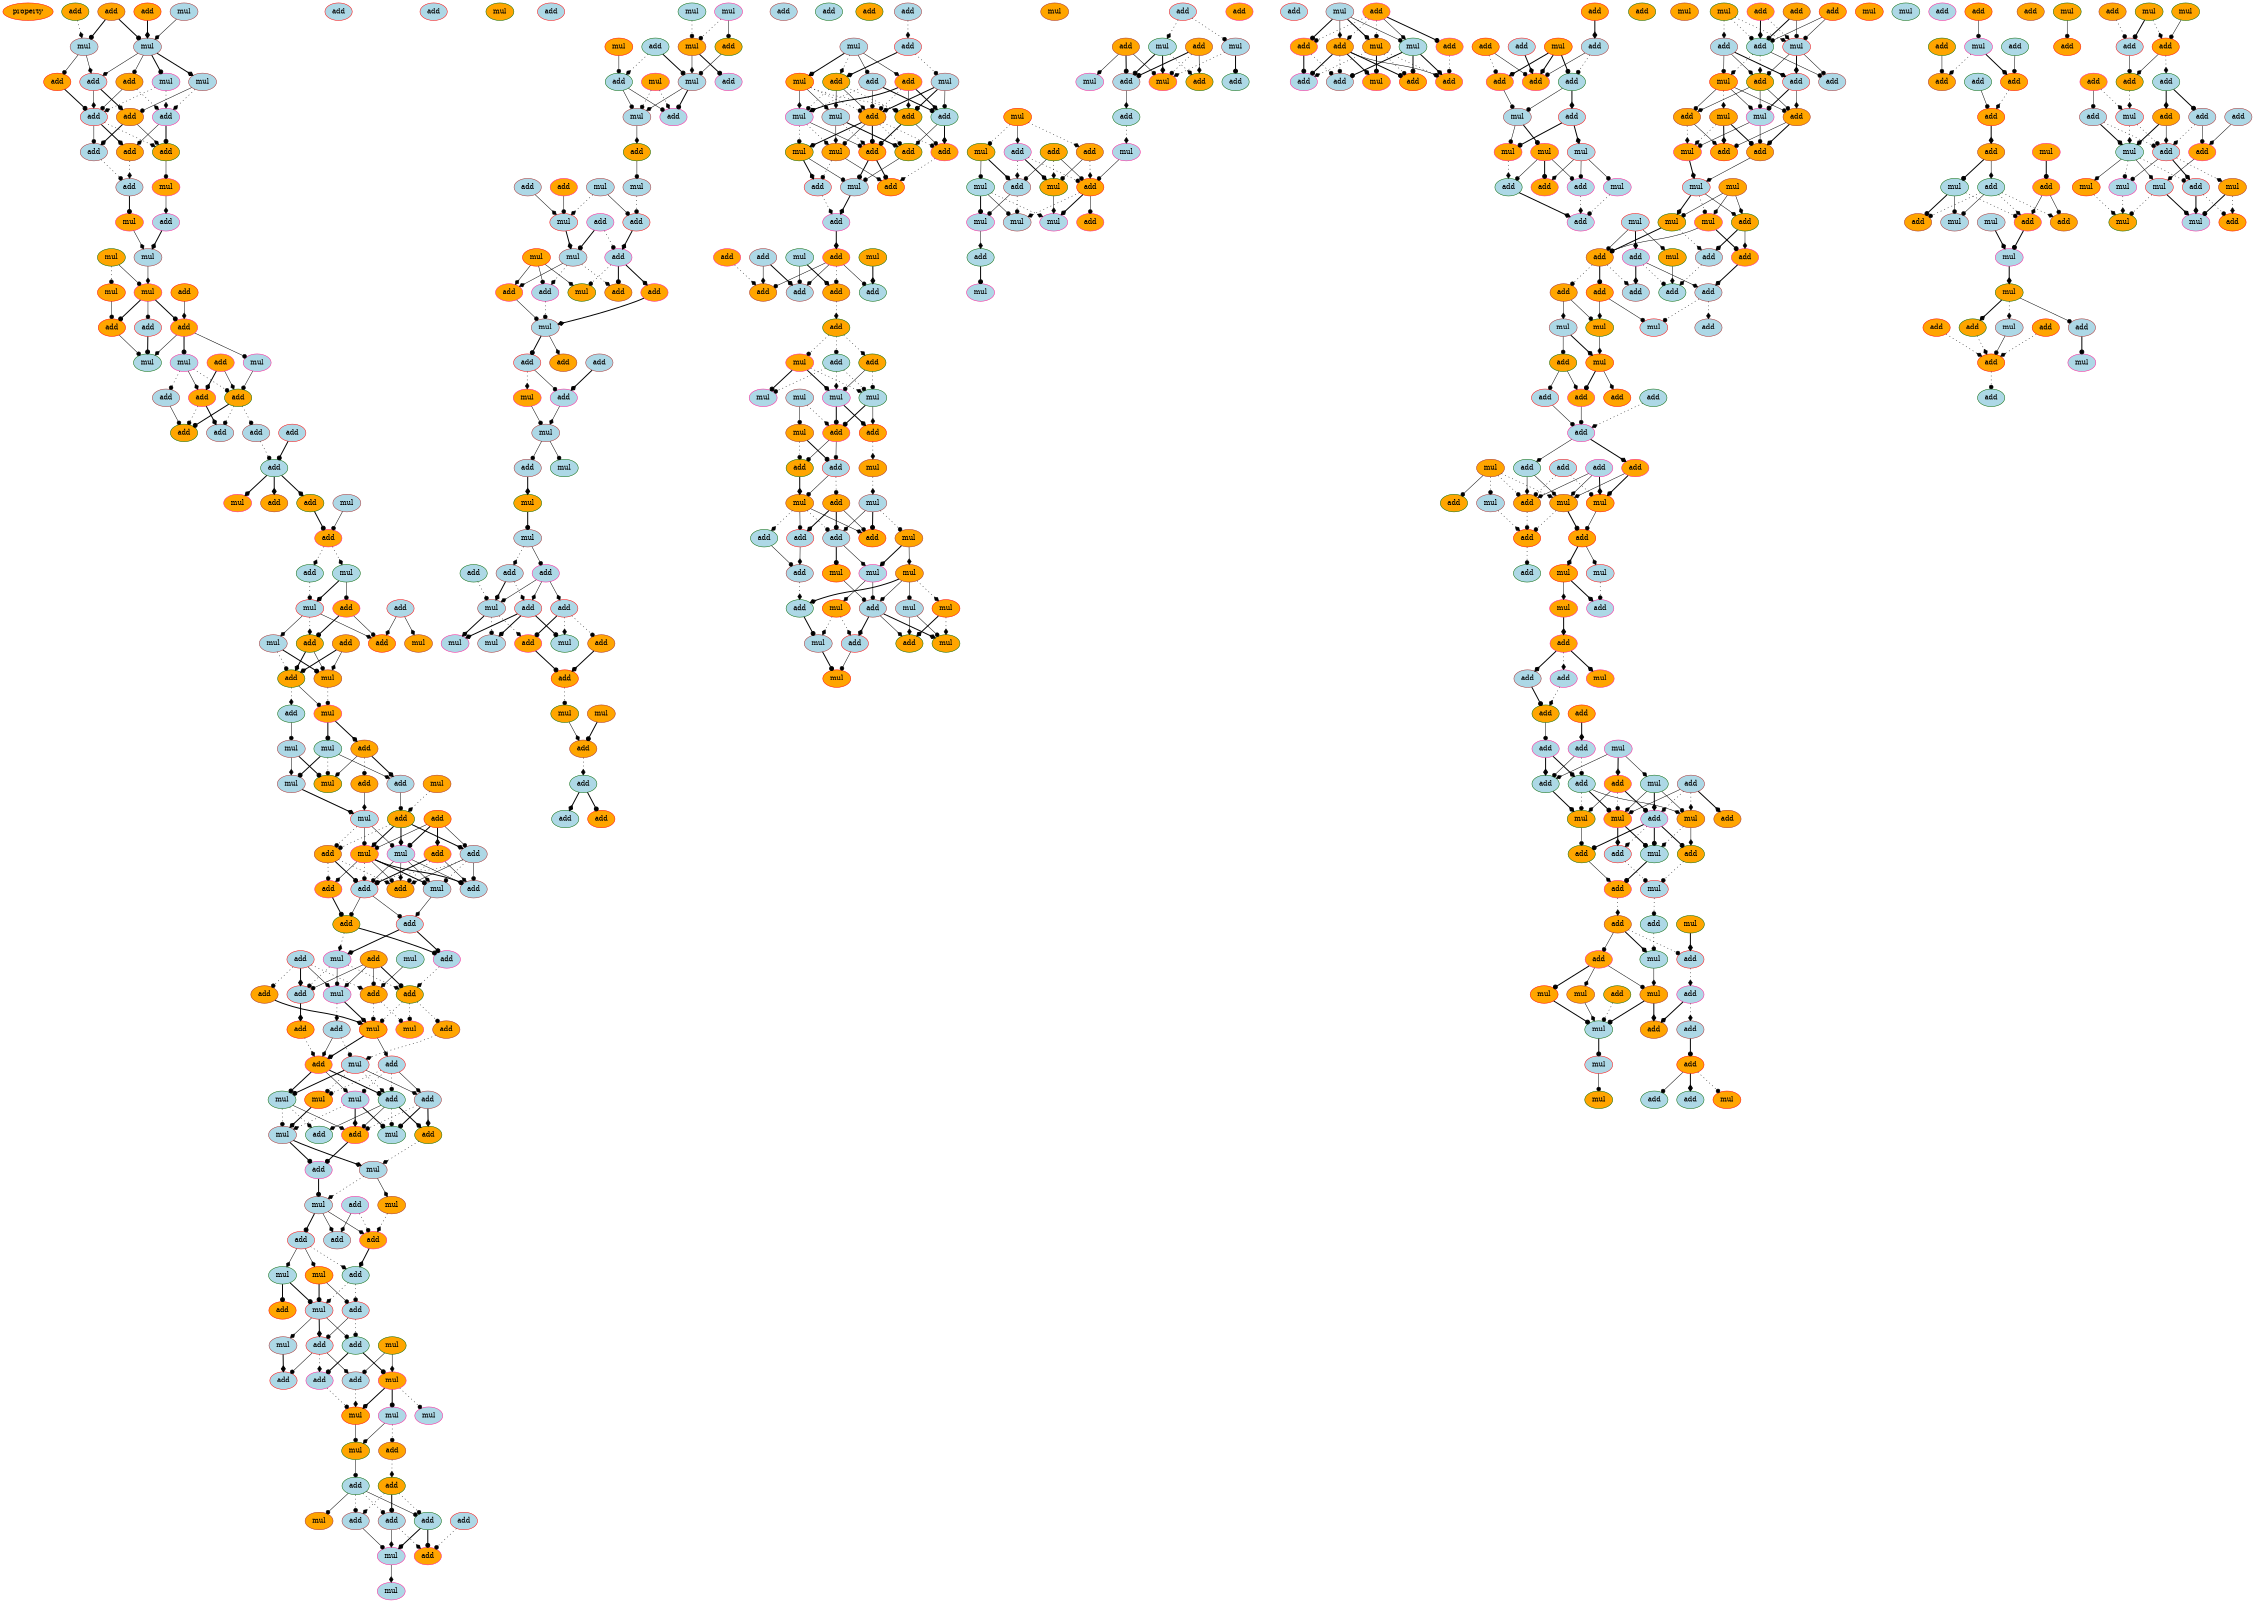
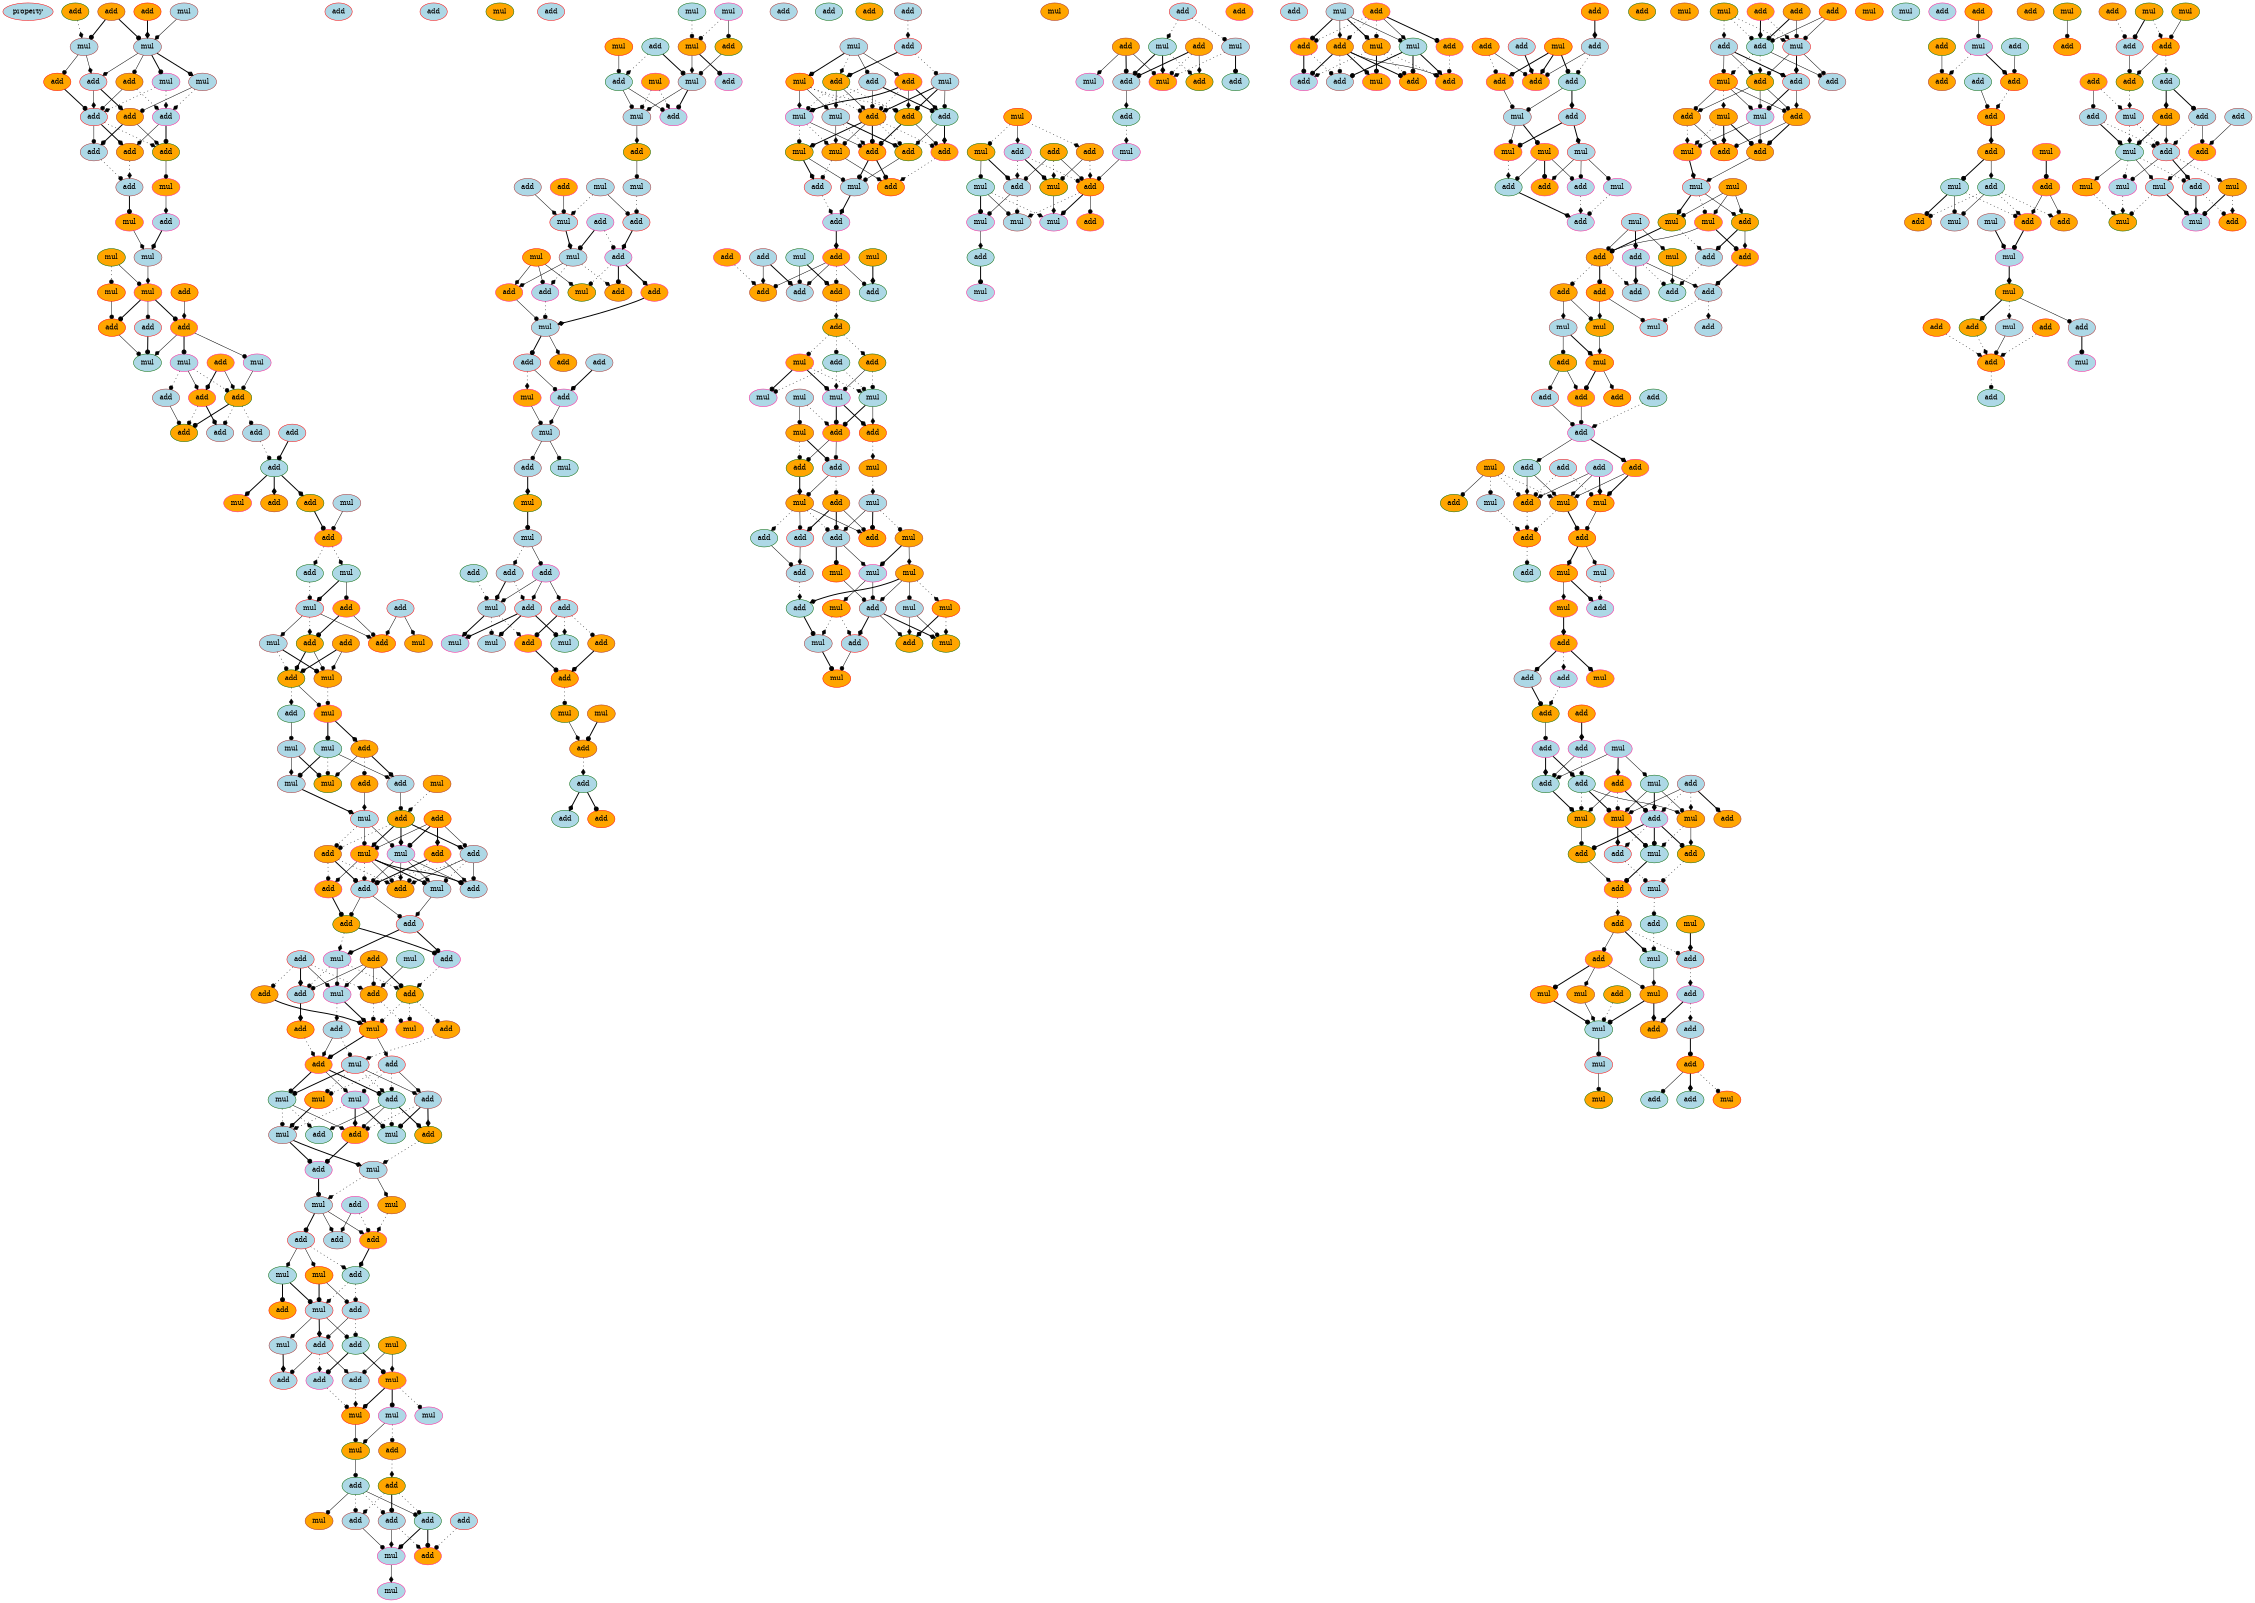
node "property": fillcolor orange -> lightblue
